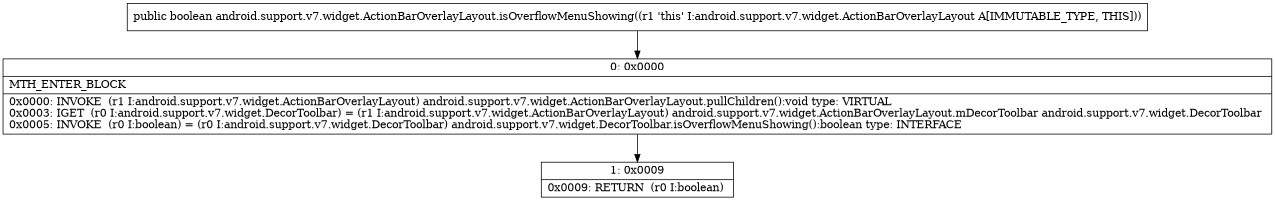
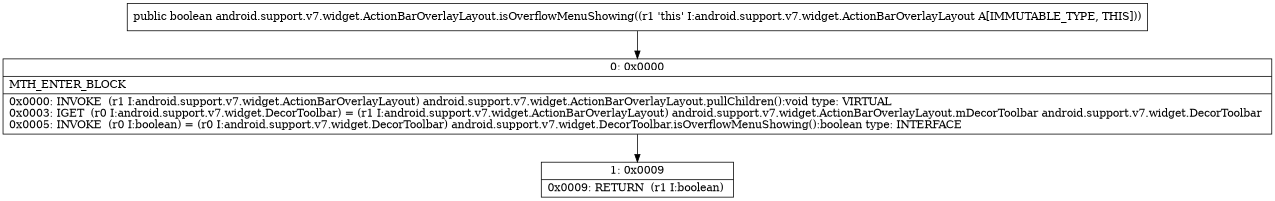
node "1: 0x0009": text "0x0009: RETURN  (r0 I:boolean)" -> "0x0009: RETURN  (r1 I:boolean)"
